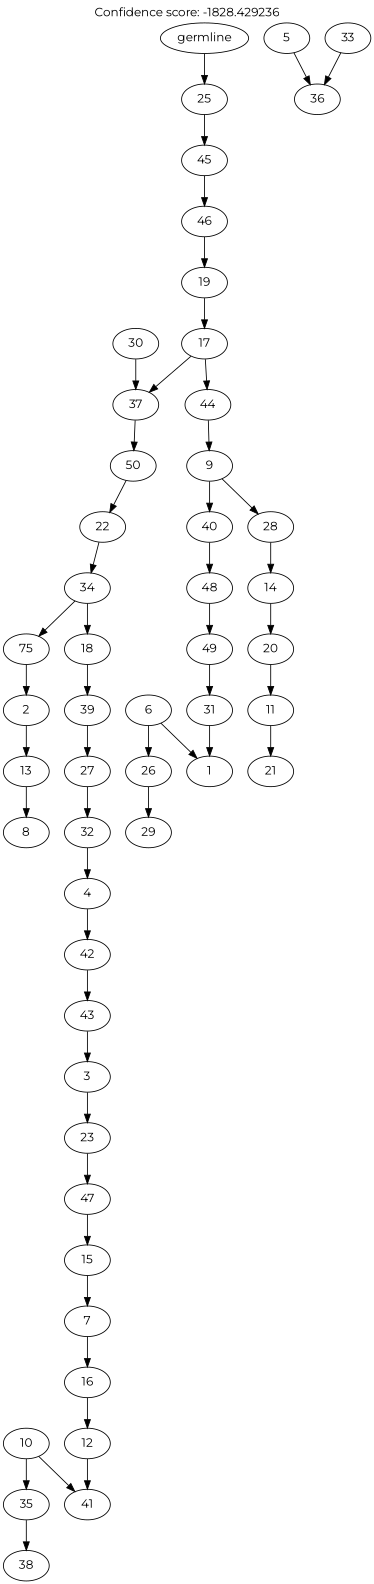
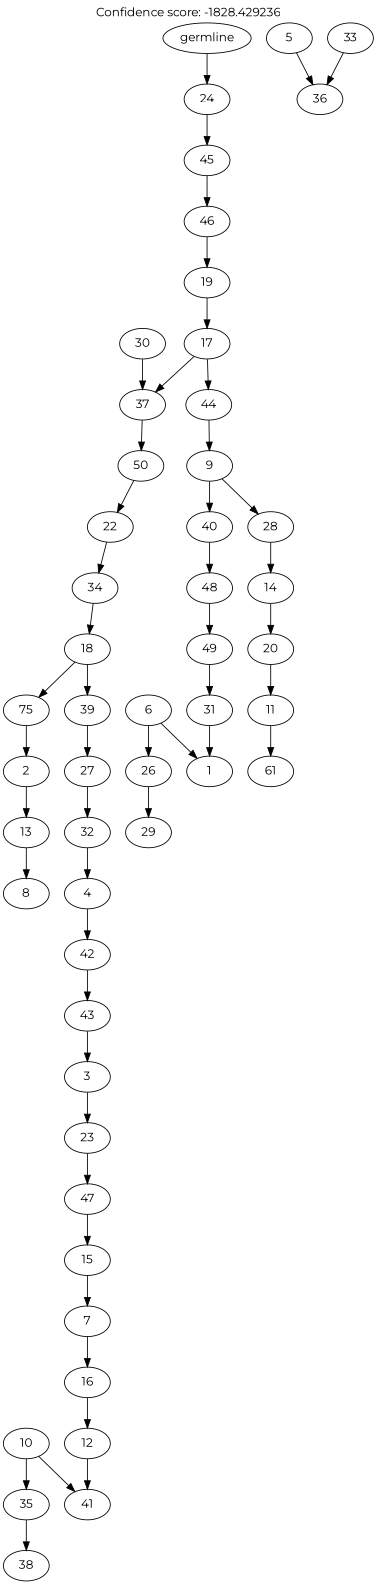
node "25": label "25" -> "24"
edge "34" -> "75": now "18" -> "75"
node "21": label "21" -> "61"
